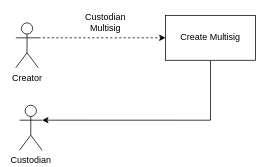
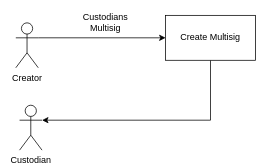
node "Custodian Multisig": label "Custodian Multisig" -> "Custodians Multisig"
edge "Creator" -> "Create Multisig": style dashed -> solid
